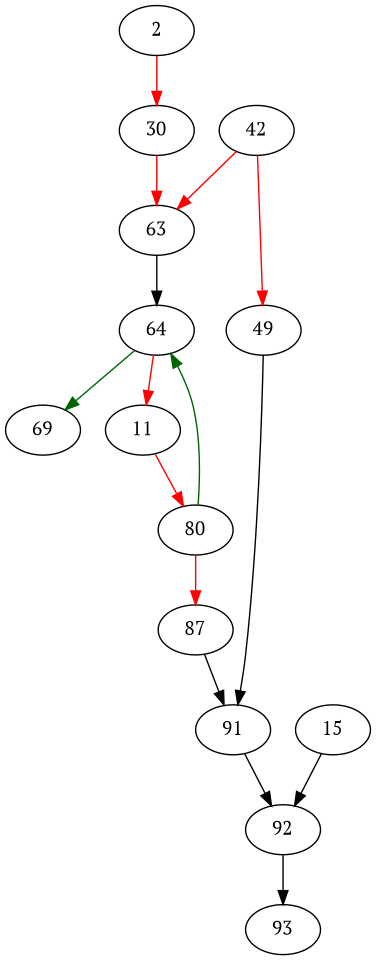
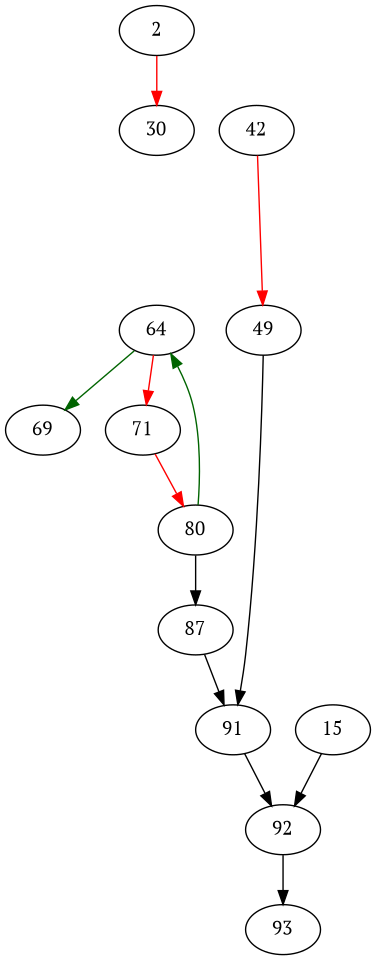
node "63": removed
node "11": label "11" -> "71"
edge "80" -> "87": color red -> black
